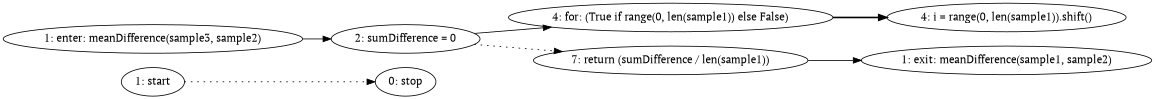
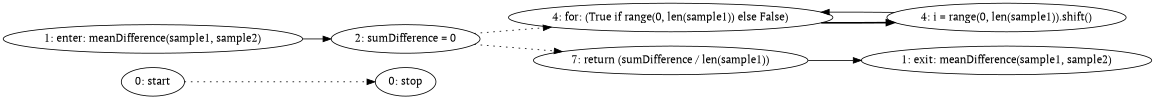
edge "4: i = range(0, len(sample1)).shift()" -> "4: for: (True if range(0, len(sample1)) else False)": added
edge "2: sumDifference = 0" -> "4: for: (True if range(0, len(sample1)) else False)": style solid -> dotted
node "1: enter: meanDifference(sample3, sample2)": label "1: enter: meanDifference(sample3, sample2)" -> "1: enter: meanDifference(sample1, sample2)"
node "1: start": label "1: start" -> "0: start"
